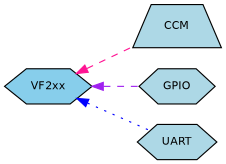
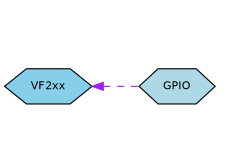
node "CCM": removed
node "UART": removed
